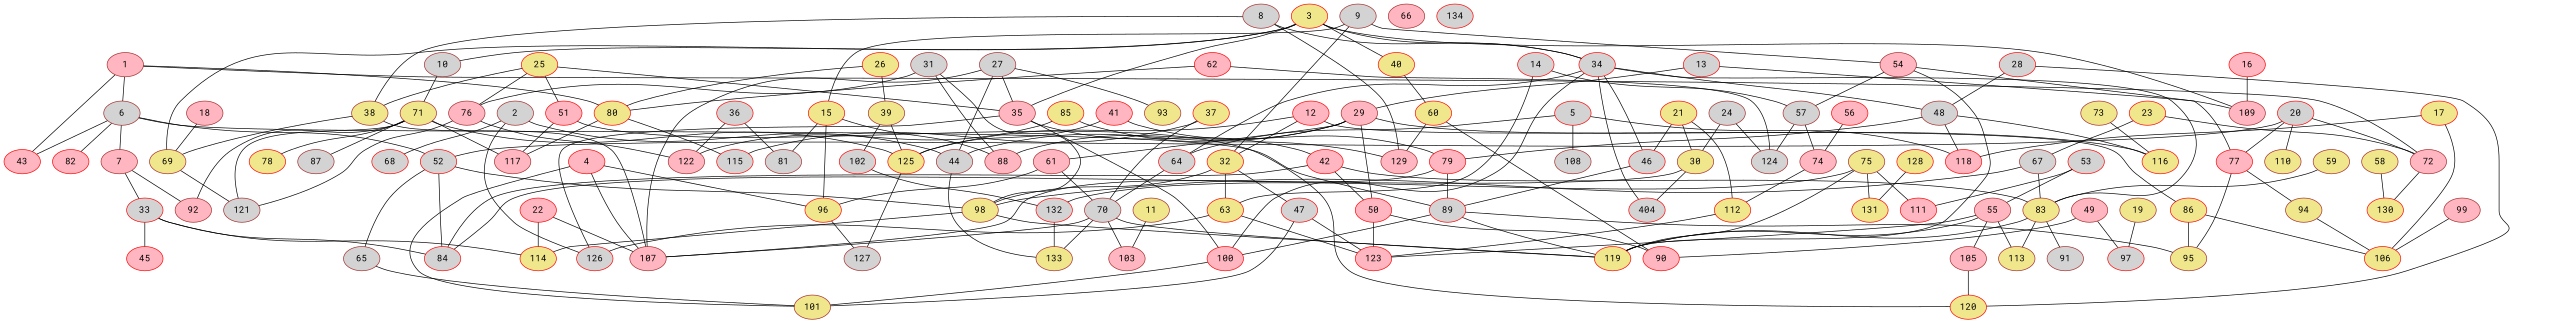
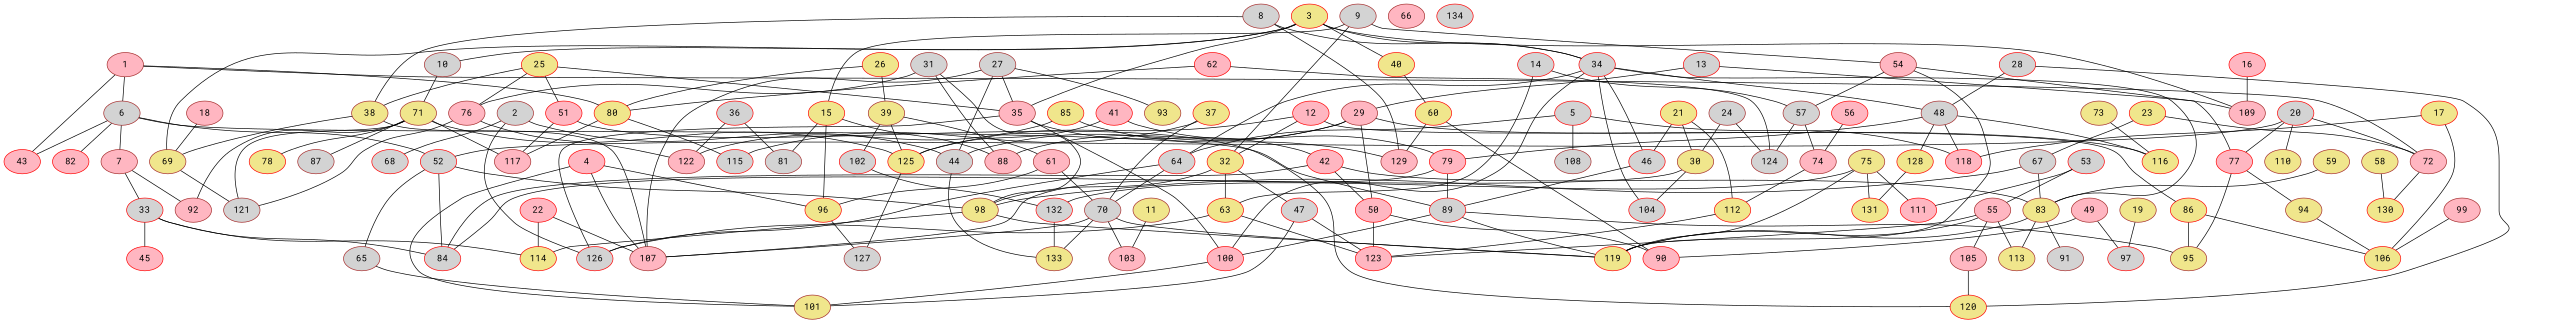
edge "48" -- "128": added
edge "29" -- "61": now "39" -- "61"
node "404": label "404" -> "104"
edge "64" -- "126": added
